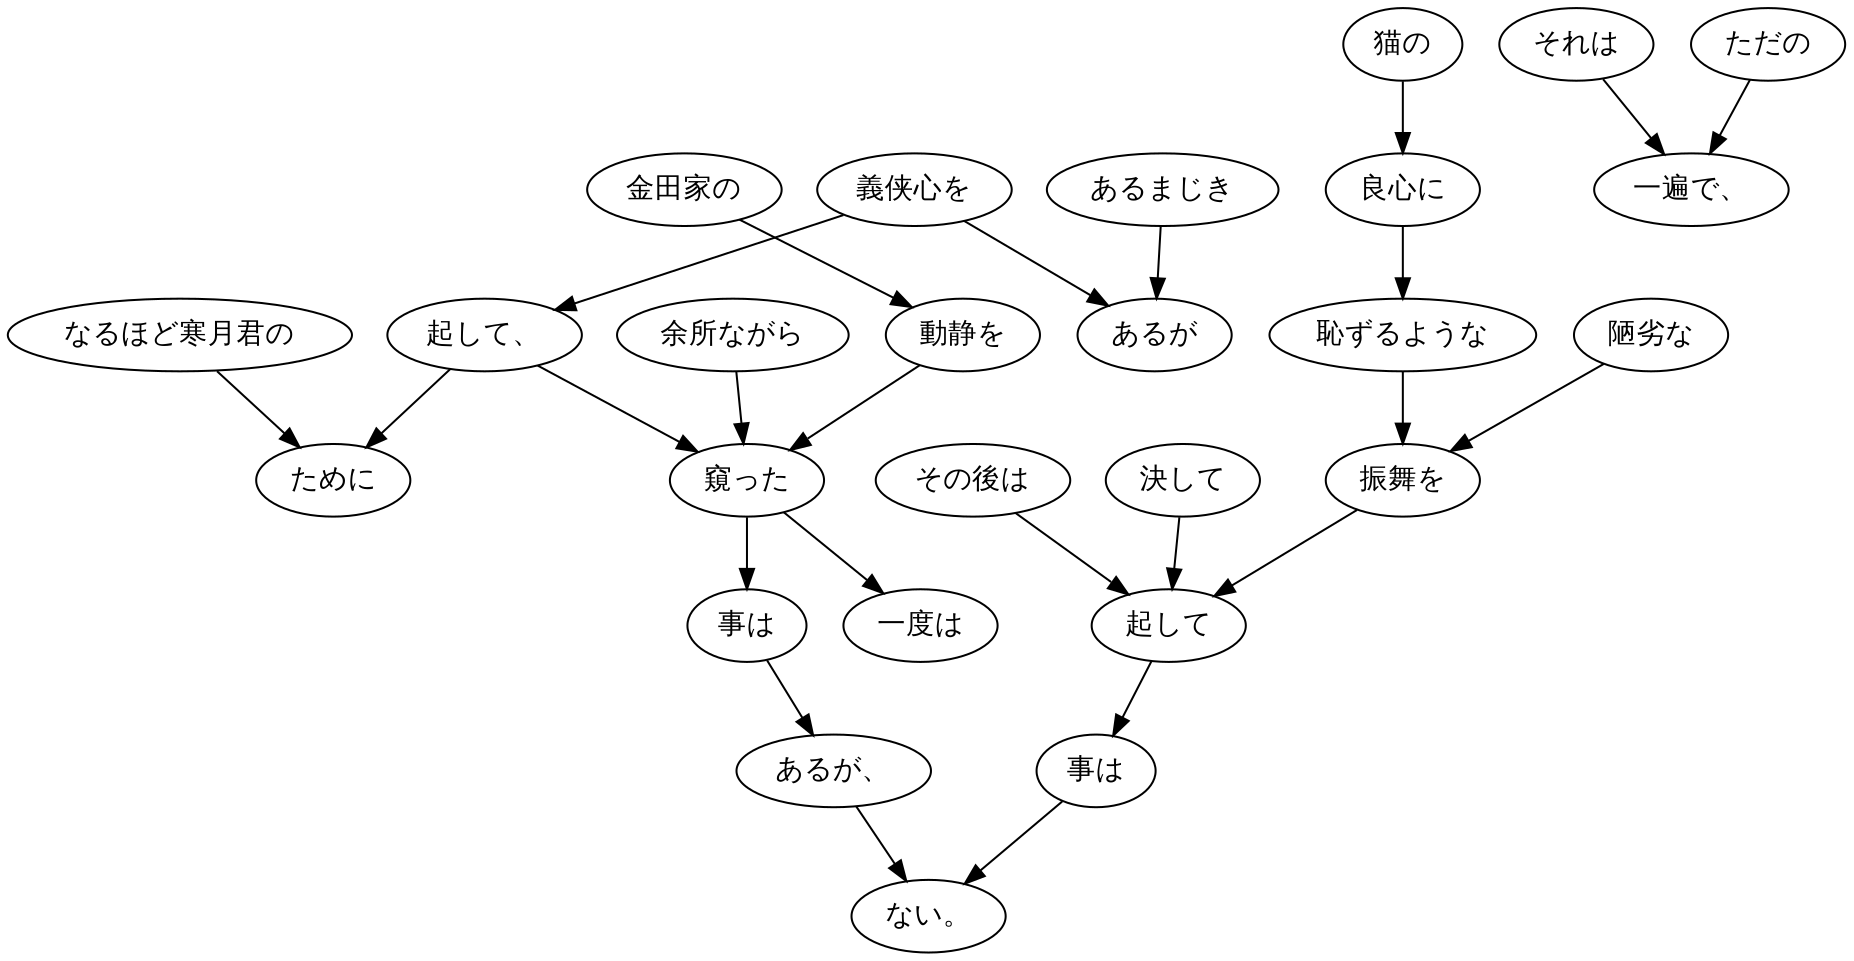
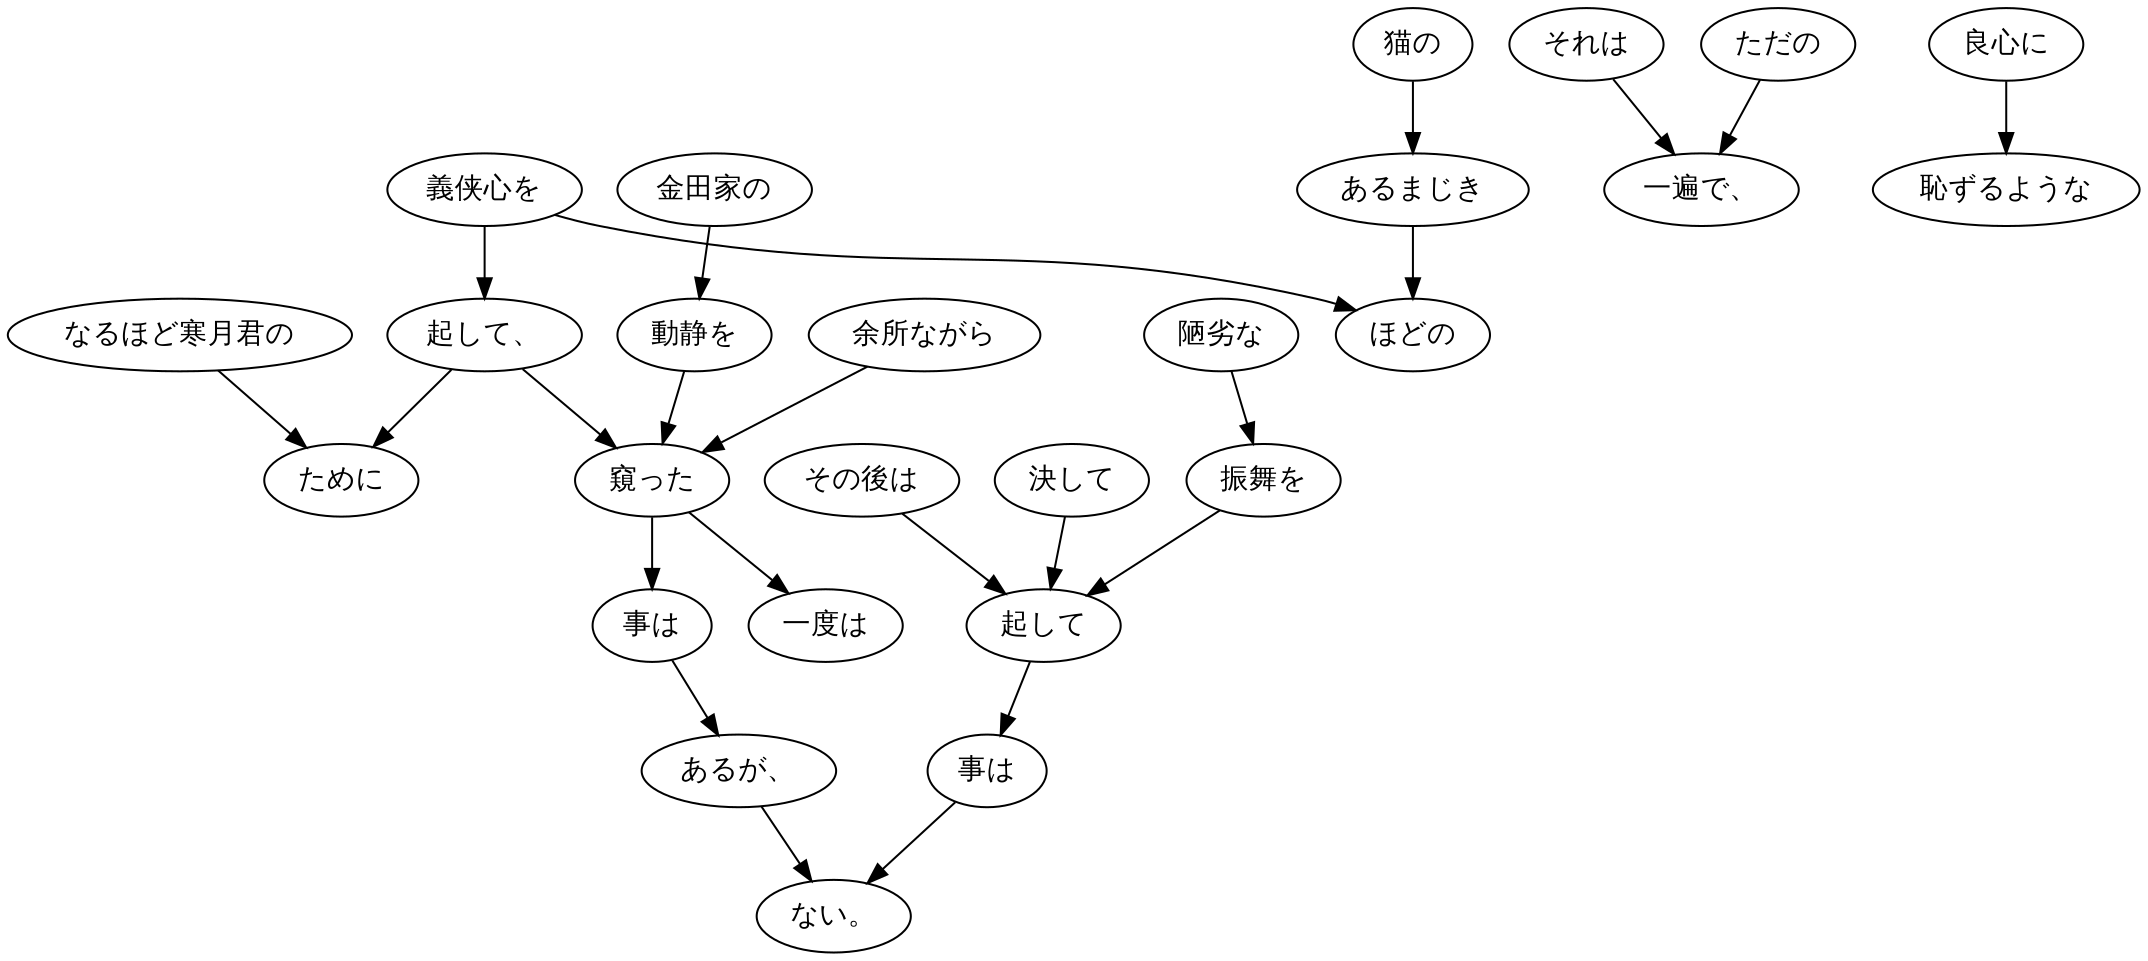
edge "猫の" -> "良心に": now "猫の" -> "あるまじき"
node "あるが": label "あるが" -> "ほどの"
edge "恥ずるような" -> "振舞を": removed
